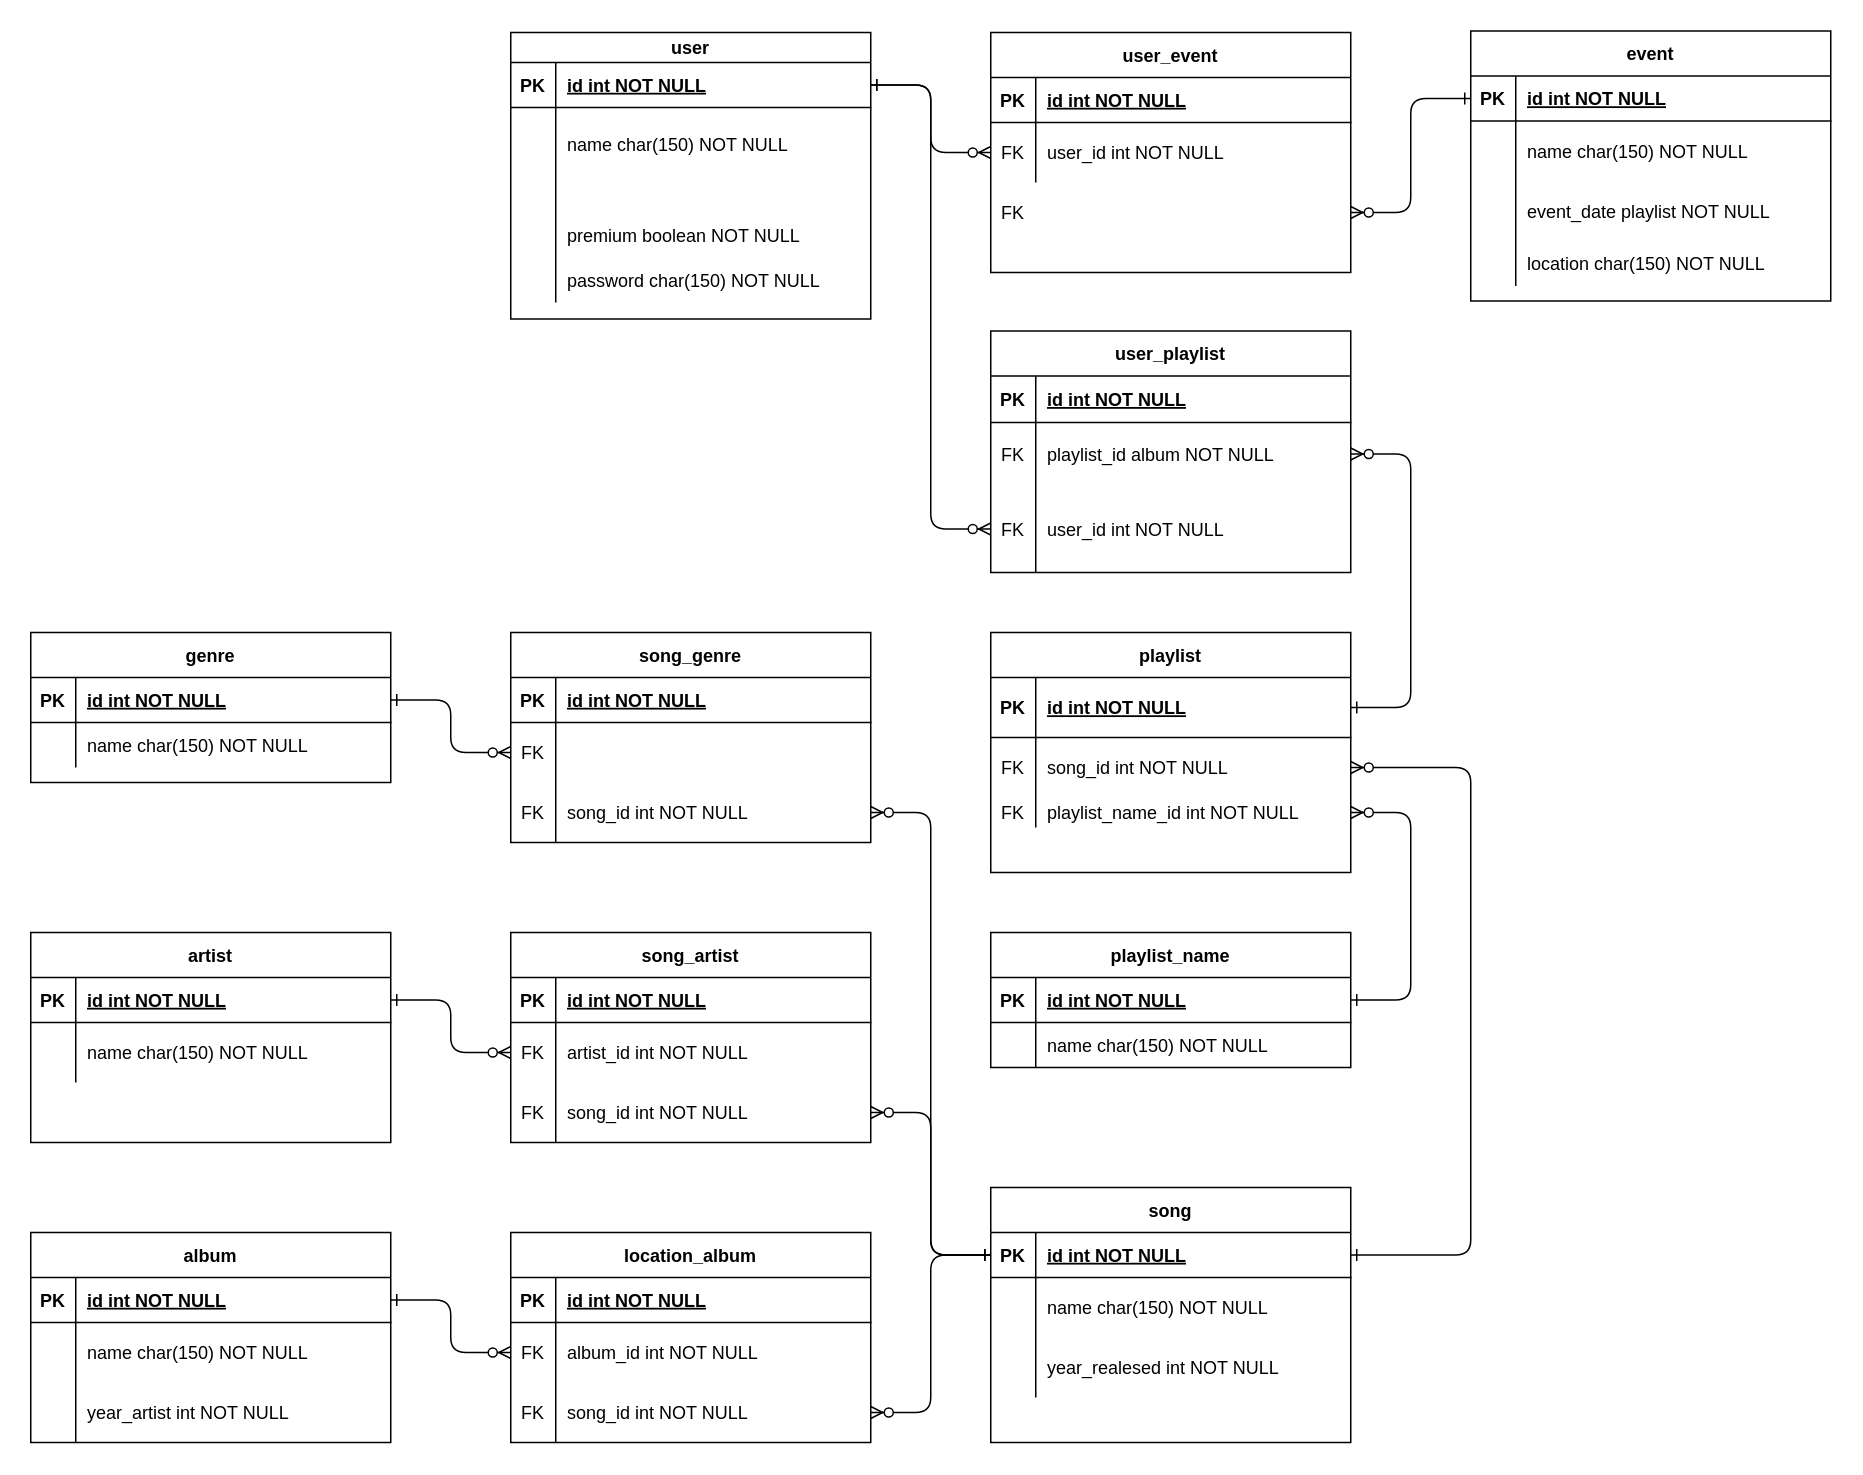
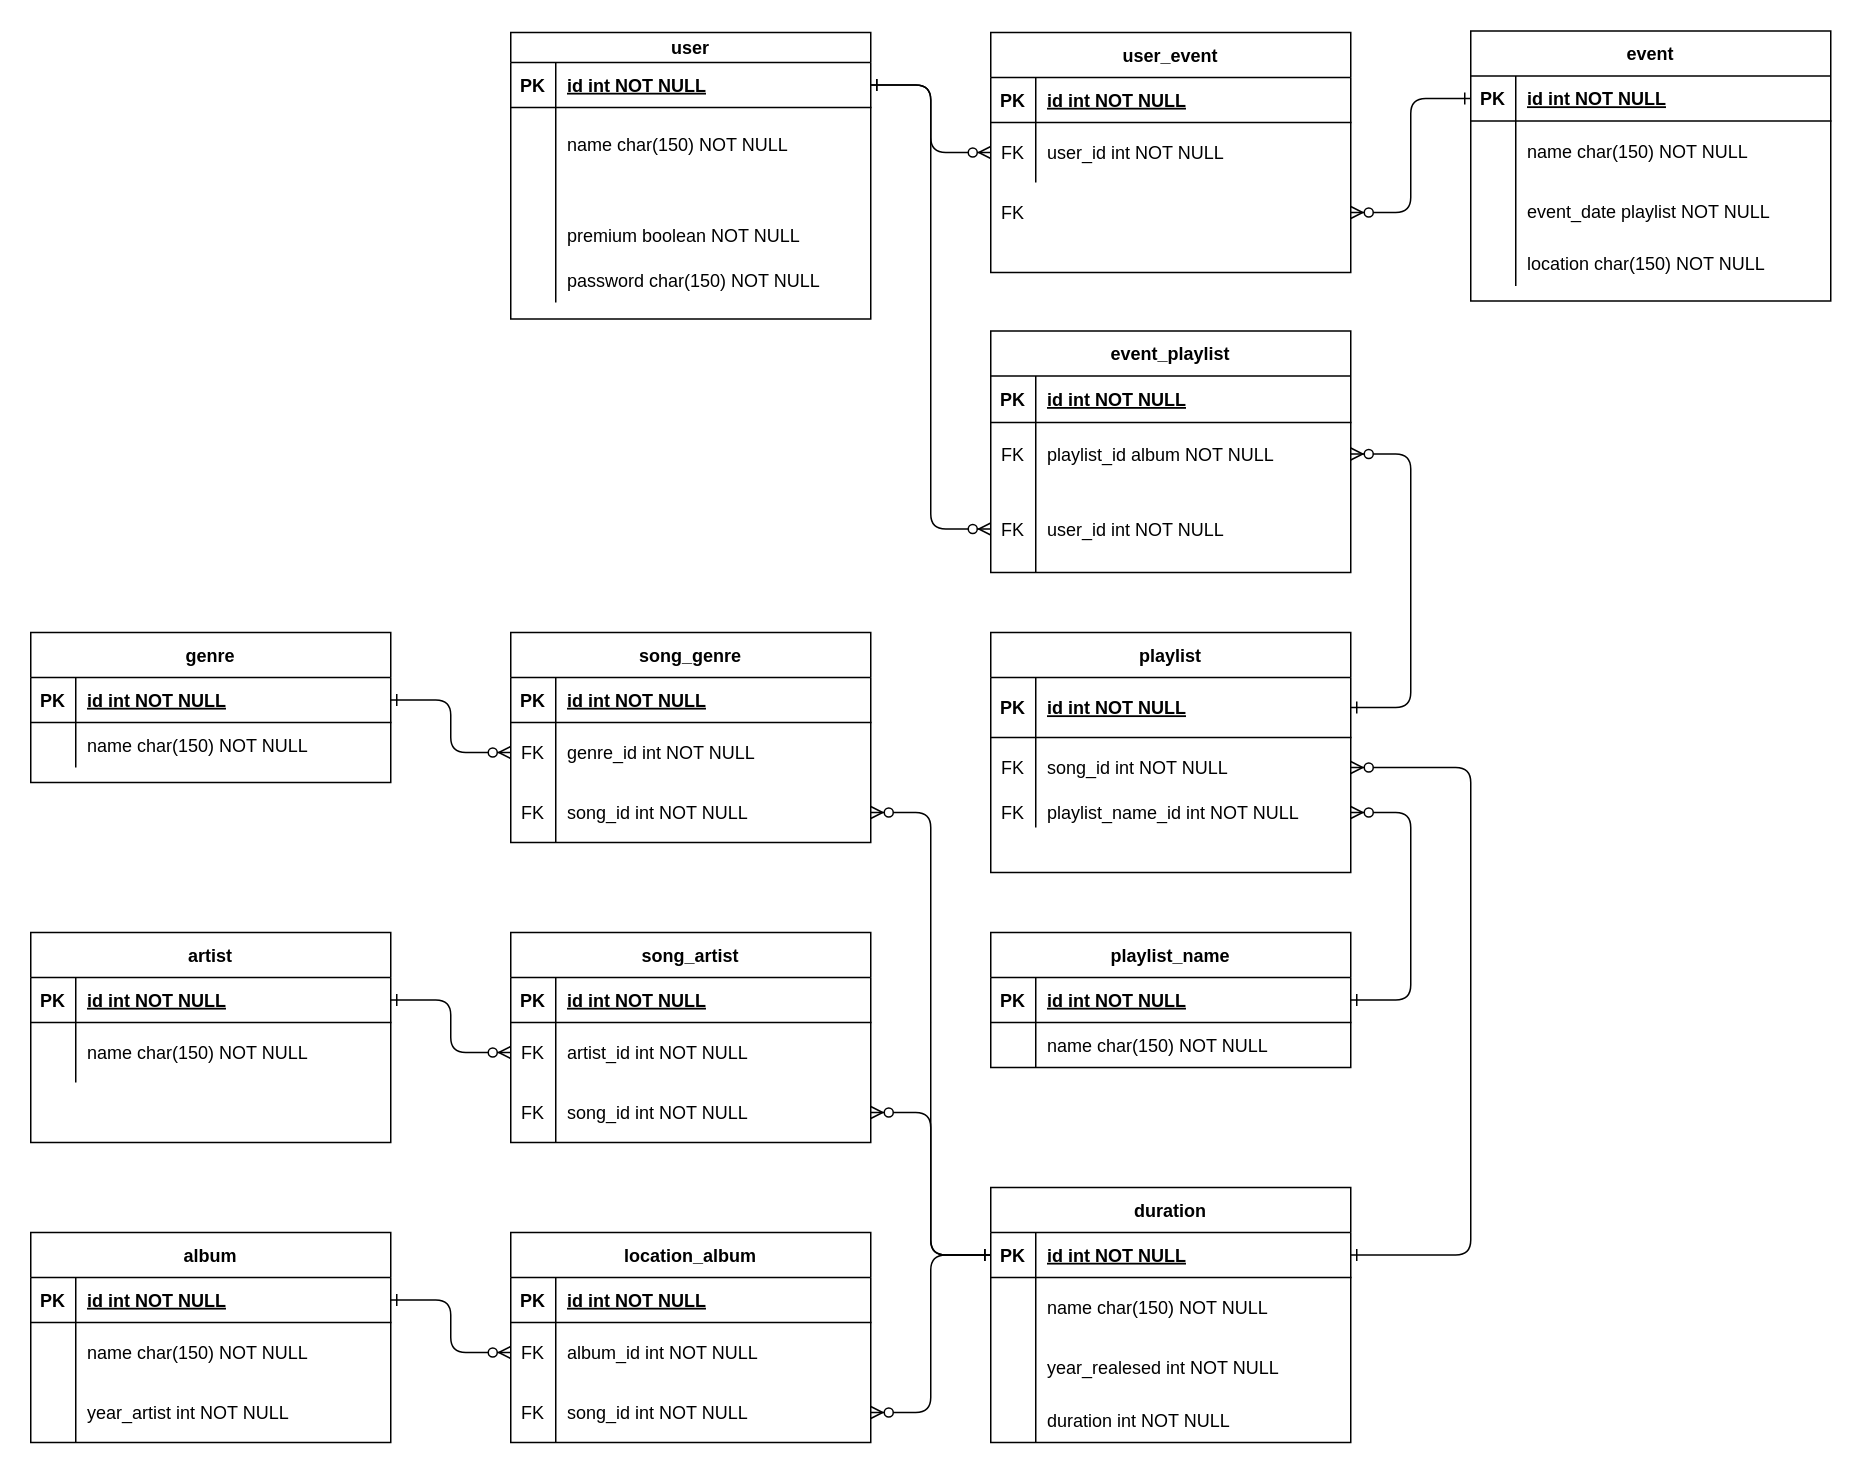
node "user_playlist": label "user_playlist" -> "event_playlist"
node "genre_id int NOT NULL": added
node "song": label "song" -> "duration"
node "duration int NOT NULL": added
